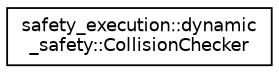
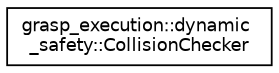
node "safety_execution::dynamic _safety::CollisionChecker": label "safety_execution::dynamic _safety::CollisionChecker" -> "grasp_execution::dynamic _safety::CollisionChecker"
